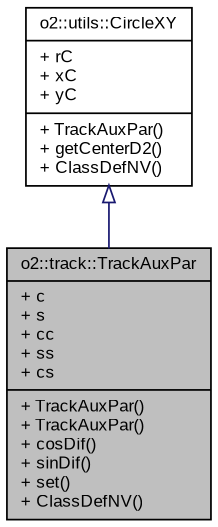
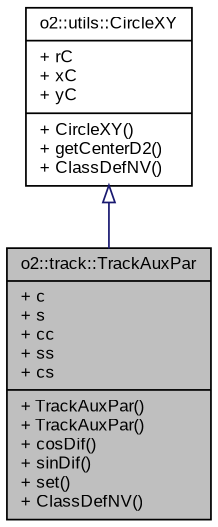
node "o2::utils::CircleXY": text "+ TrackAuxPar()" -> "+ CircleXY()"
